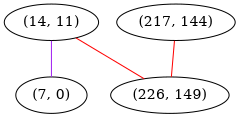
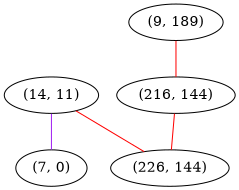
node "(217, 144)": label "(217, 144)" -> "(216, 144)"
node "(9, 189)": added
node "(226, 149)": label "(226, 149)" -> "(226, 144)"
